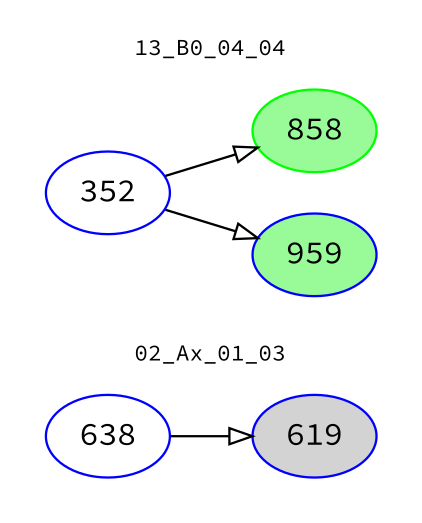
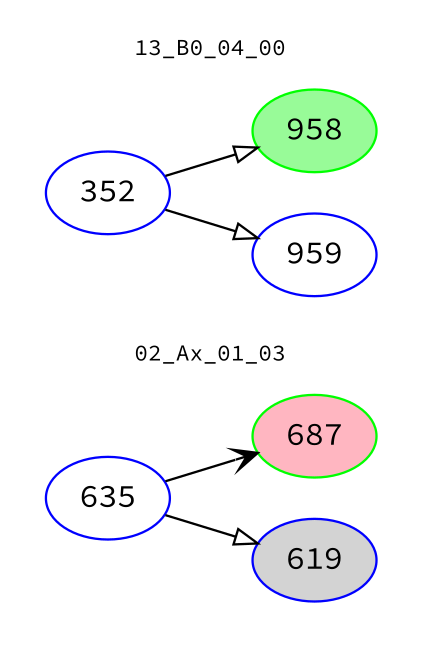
cluster "13_B0_04_04": label "13_B0_04_04" -> "13_B0_04_00"
node "858": label "858" -> "958"
node "959": fillcolor palegreen -> white
node "638": label "638" -> "635"
node "687": added
